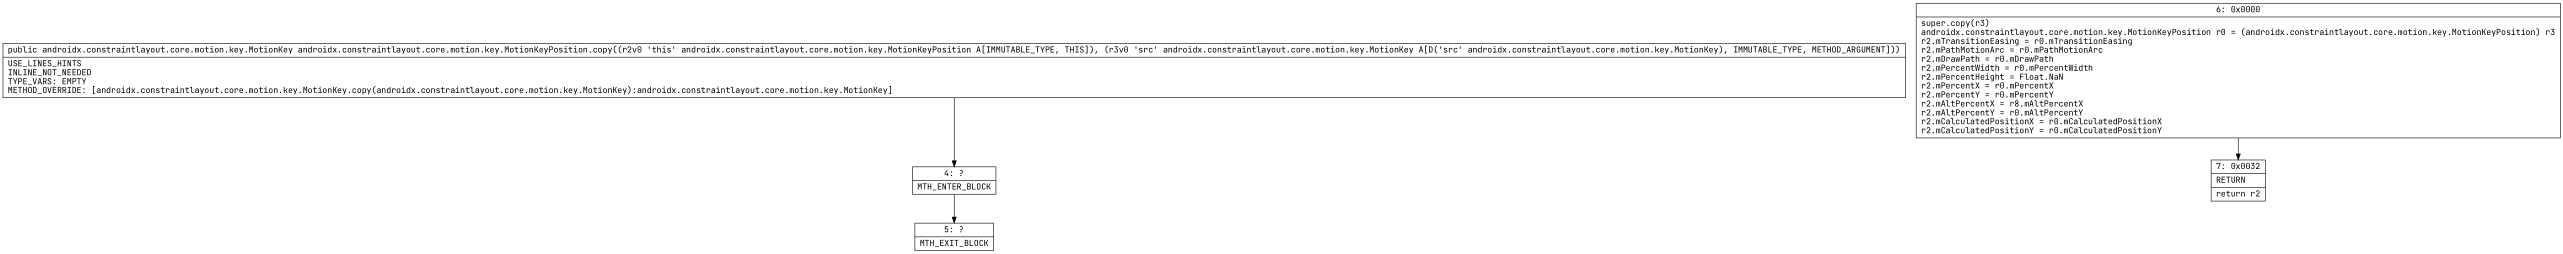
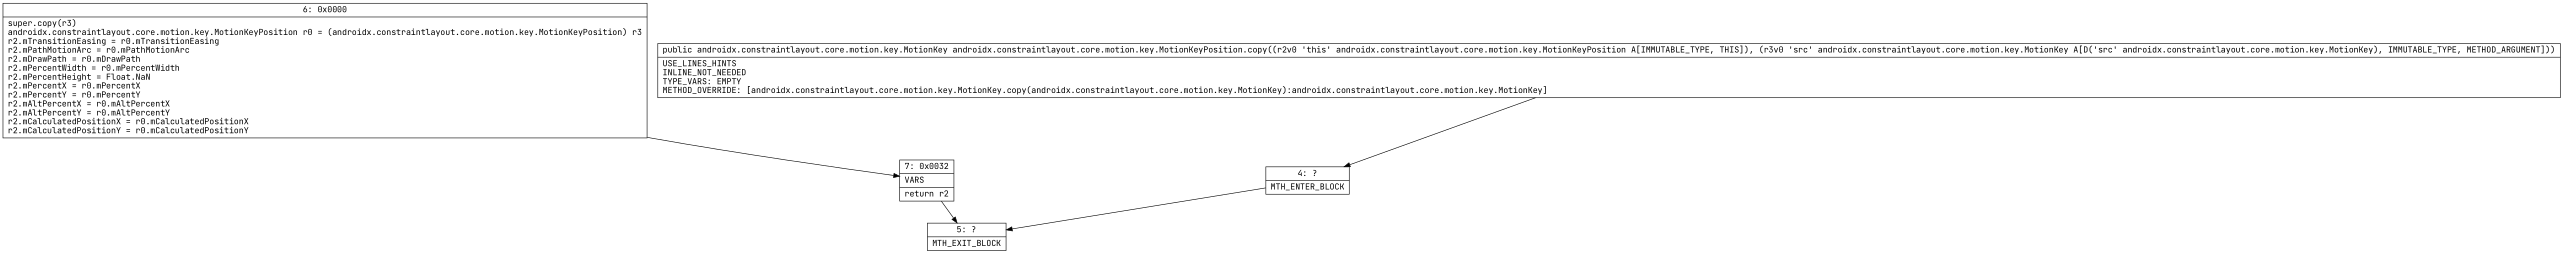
node "6: 0x0000": text "r2.mAltPercentX = r8.mAltPercentX" -> "r2.mAltPercentX = r0.mAltPercentX"
node "7: 0x0032": text "RETURN" -> "VARS"
edge "7: 0x0032" -> "5: ?": added
